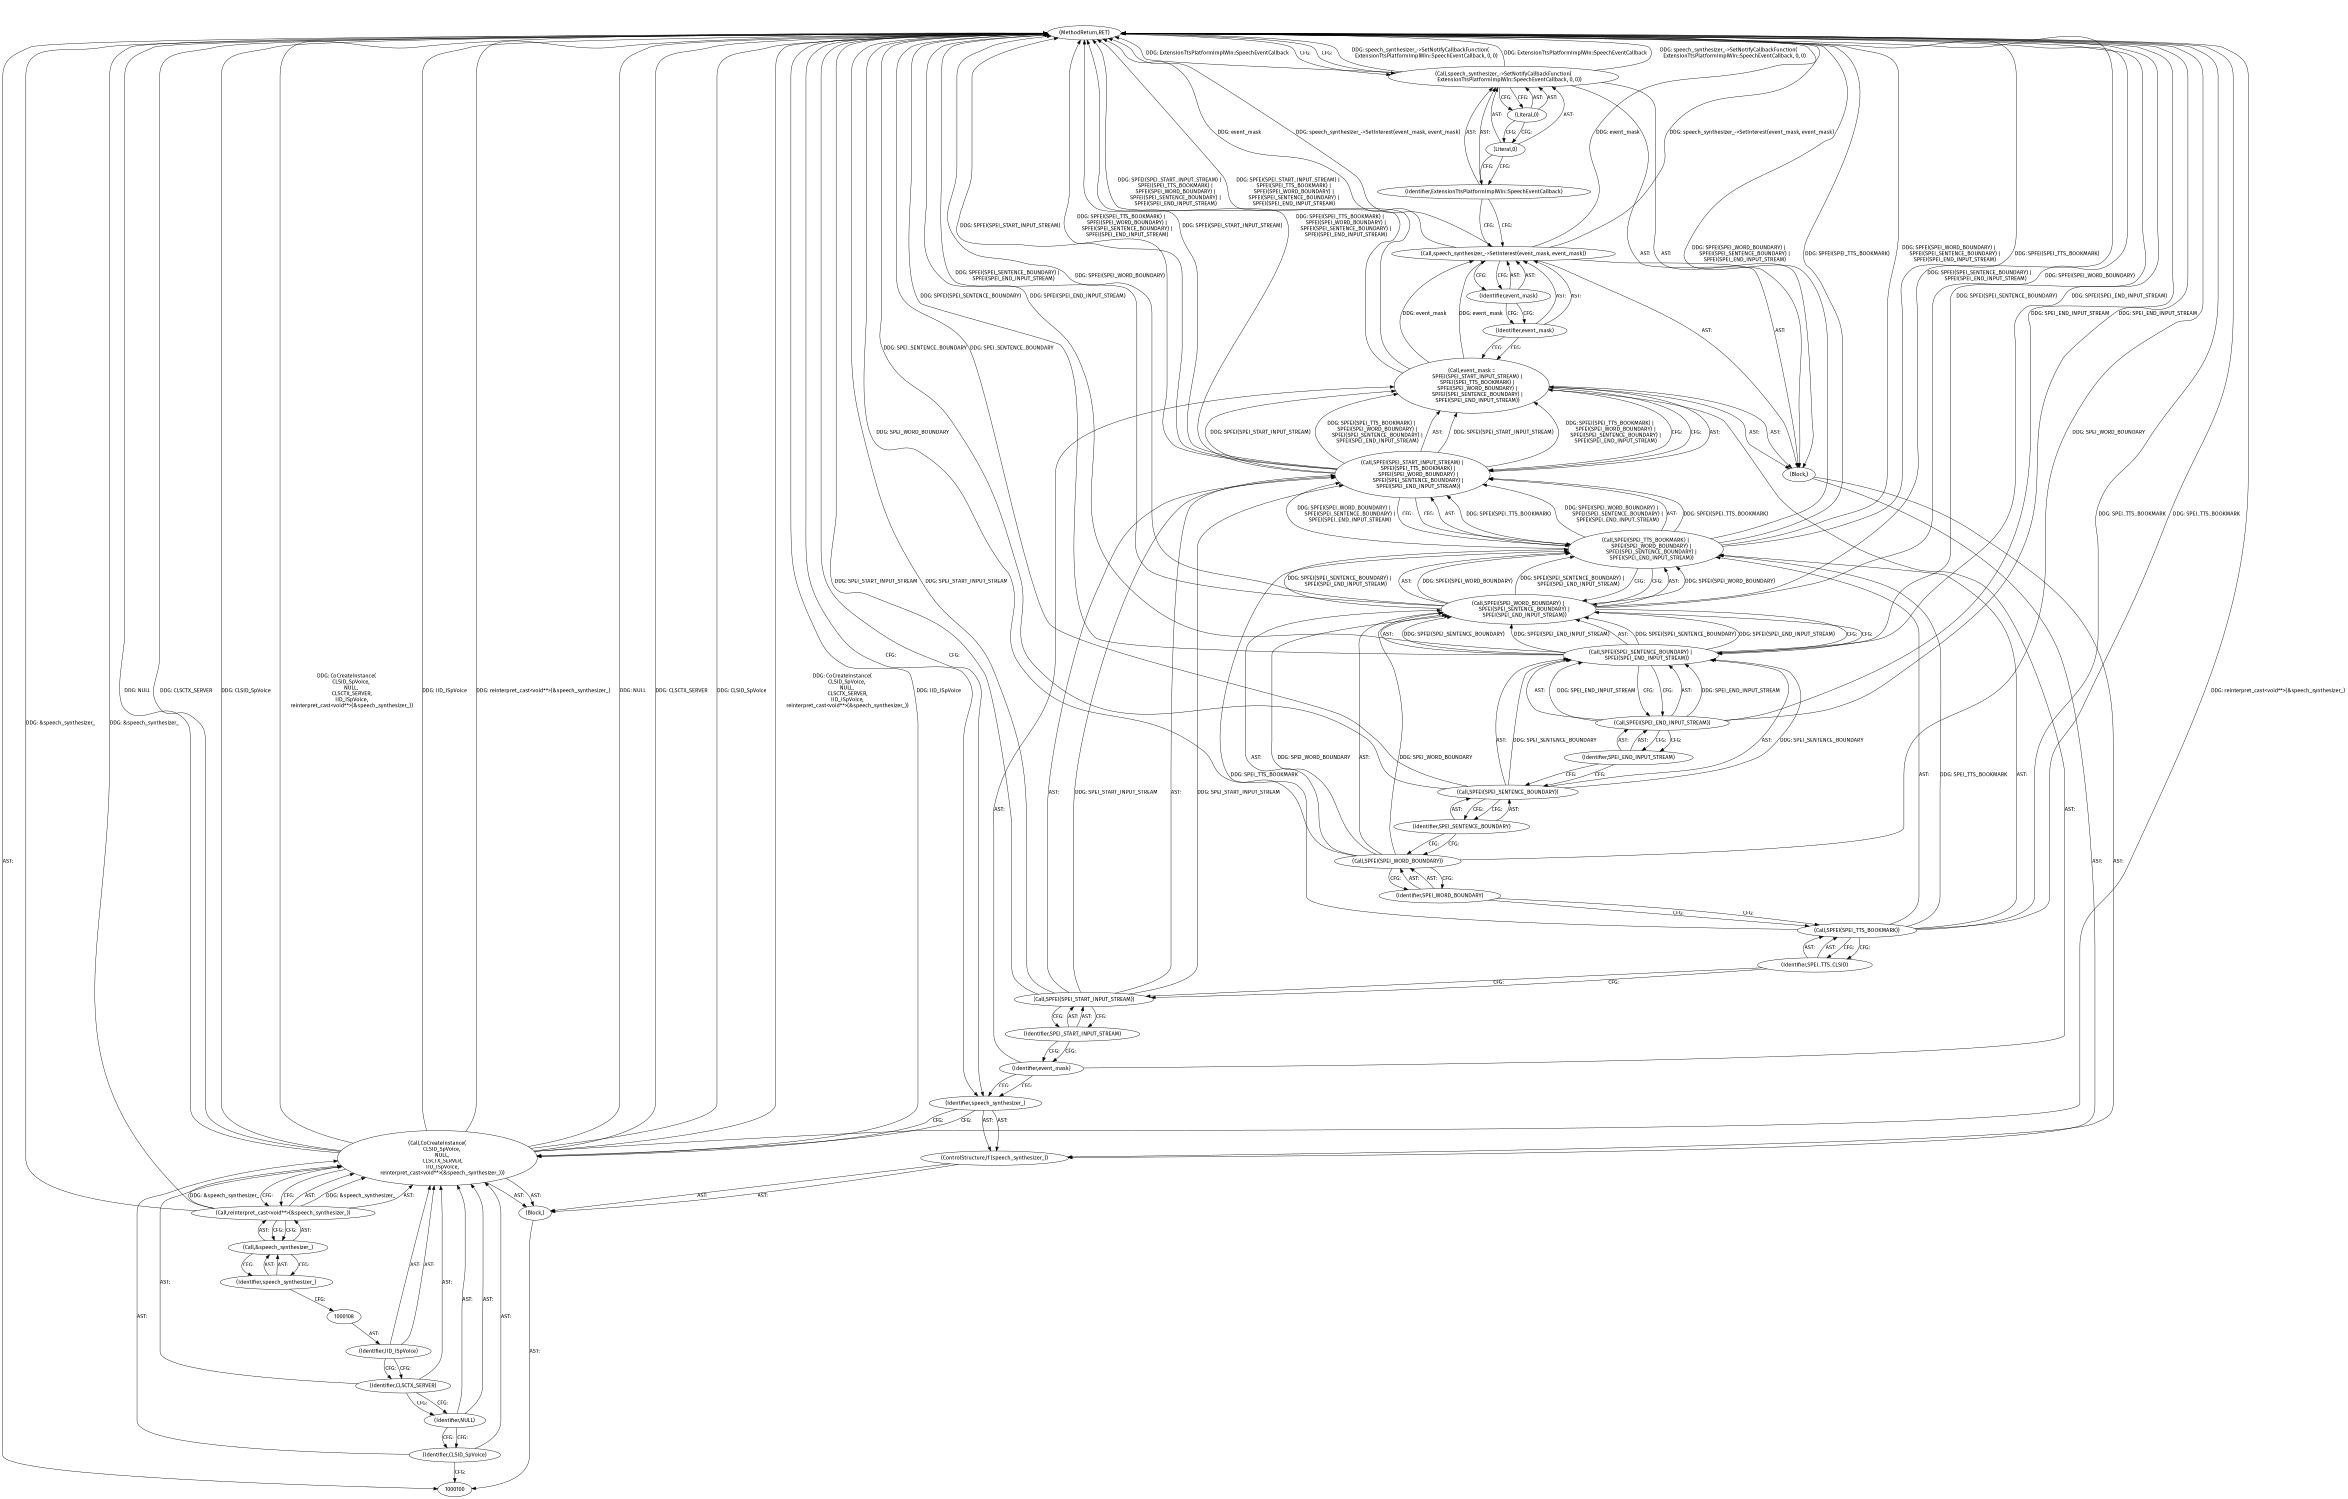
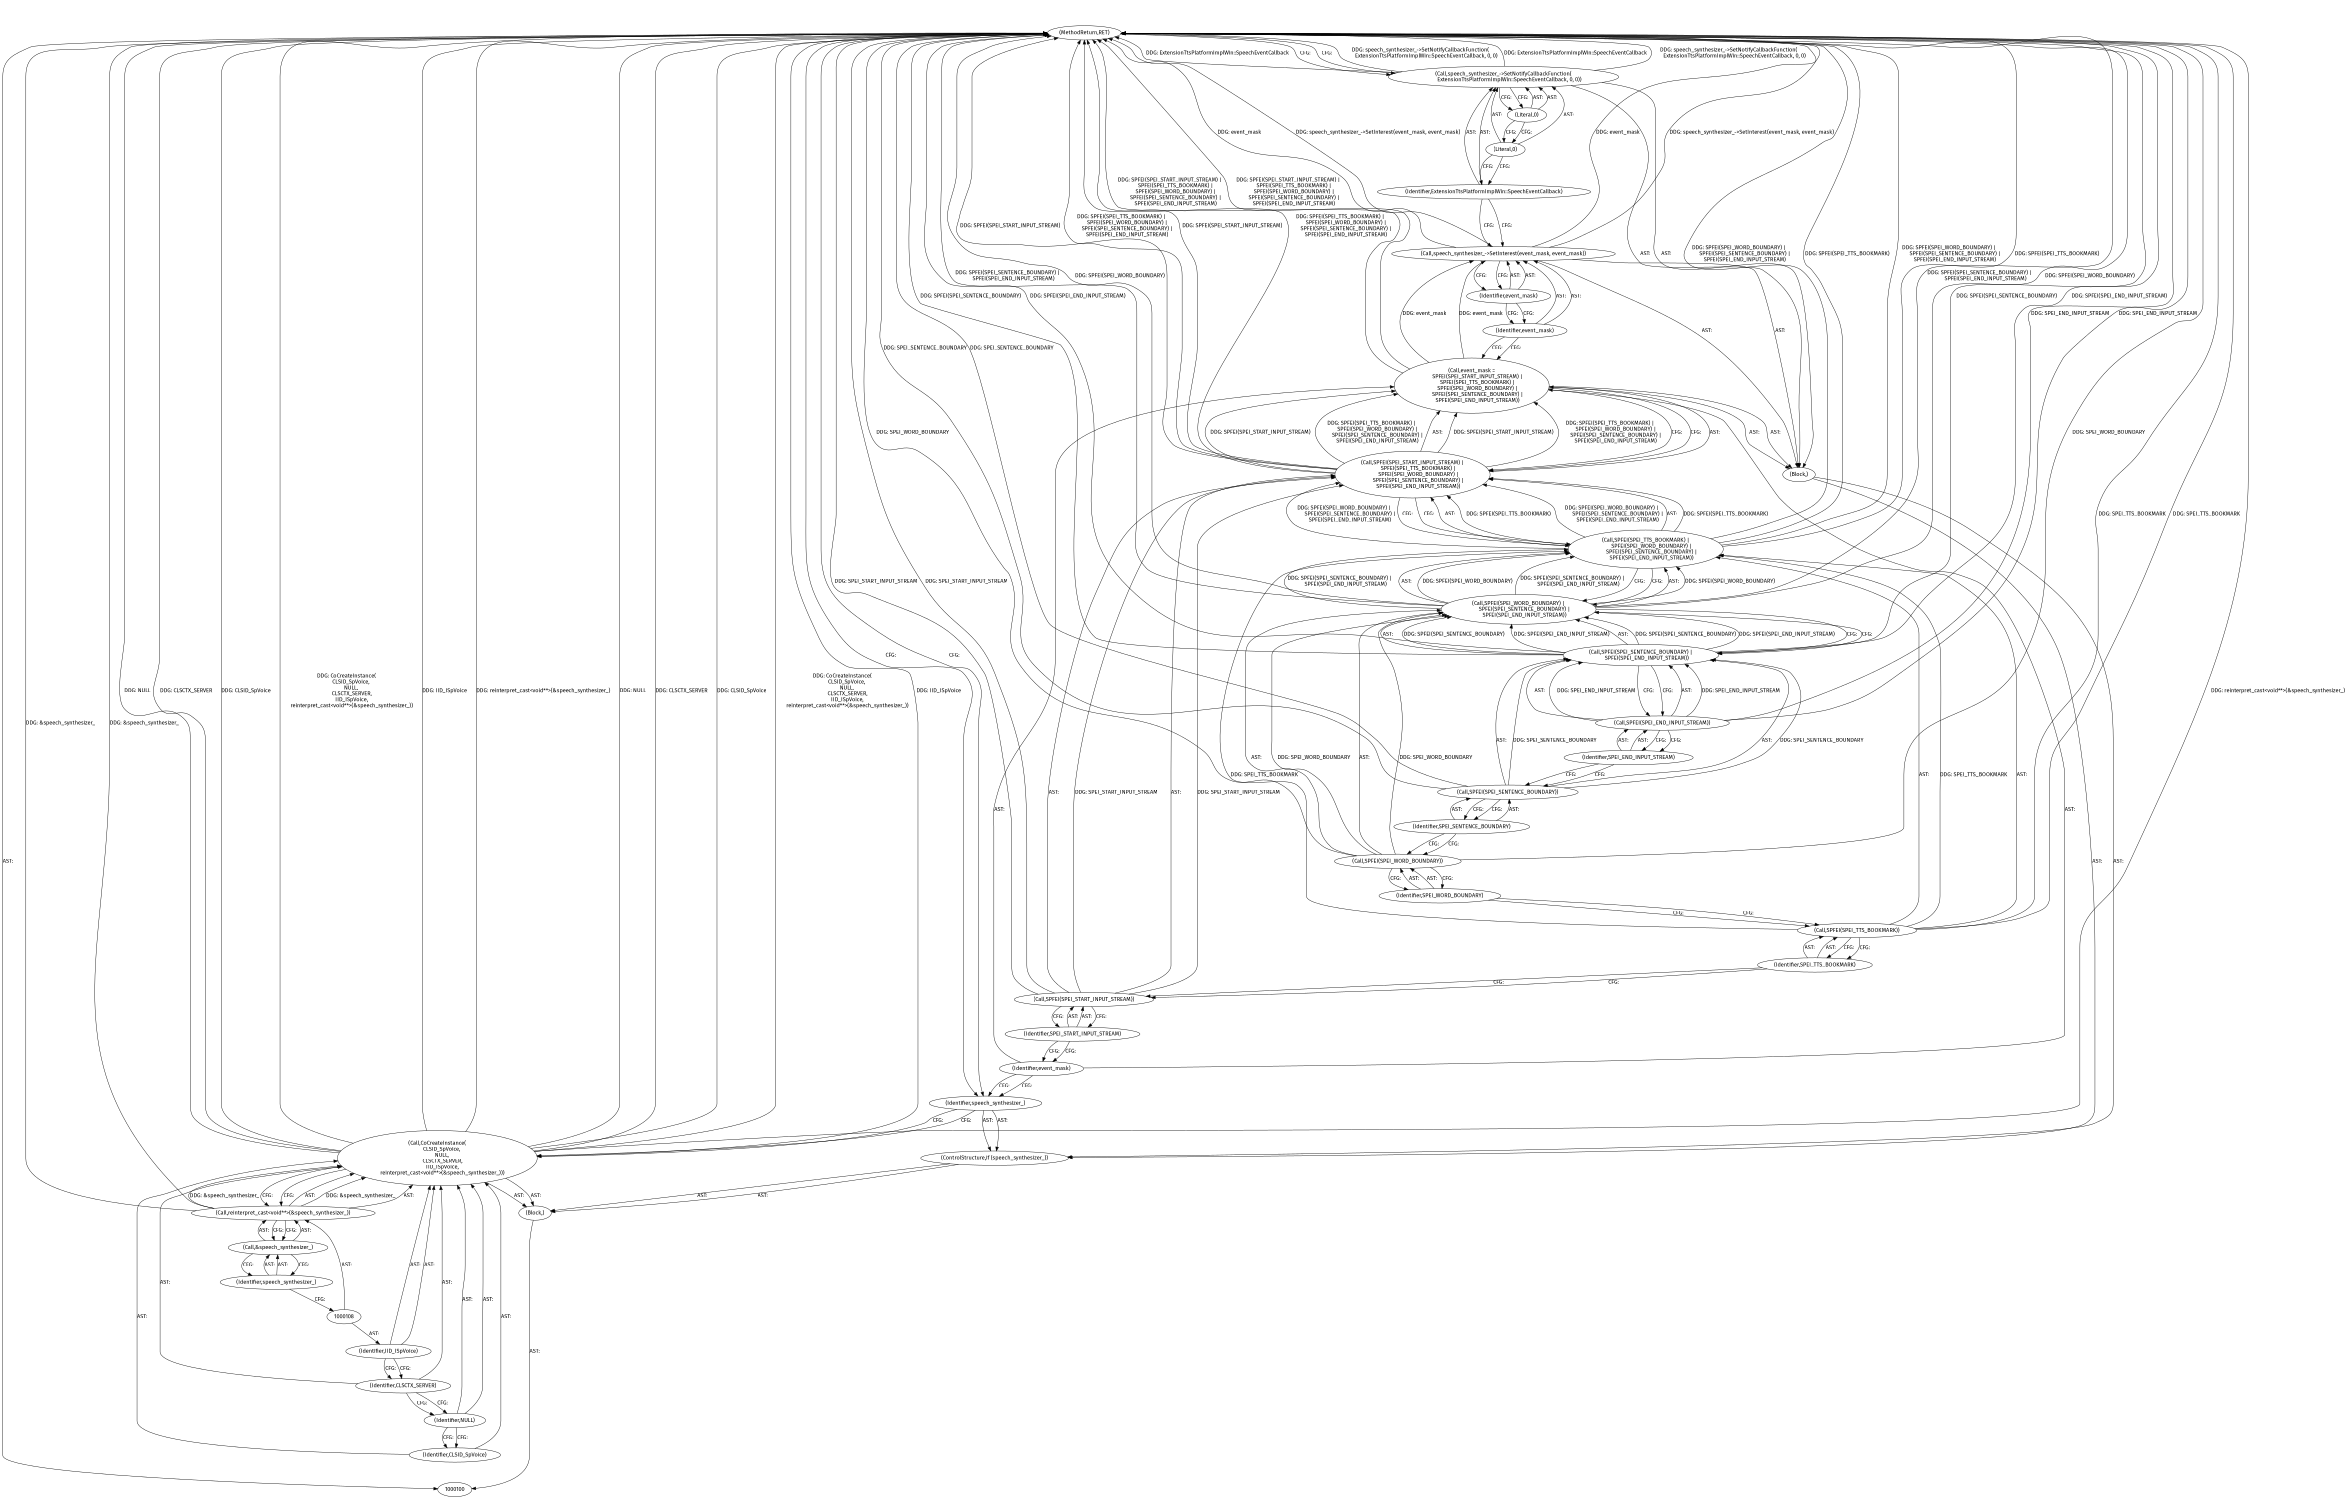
node "(Identifier,SPEI_TTS_CLSID)": label "(Identifier,SPEI_TTS_CLSID)" -> "(Identifier,SPEI_TTS_BOOKMARK)"
edge "1000108" -> "(Call,reinterpret_cast<void**>(&speech_synthesizer_))": added, label "AST:"
edge "(Identifier,CLSID_SpVoice)" -> "1000100": removed, label "CFG:"
